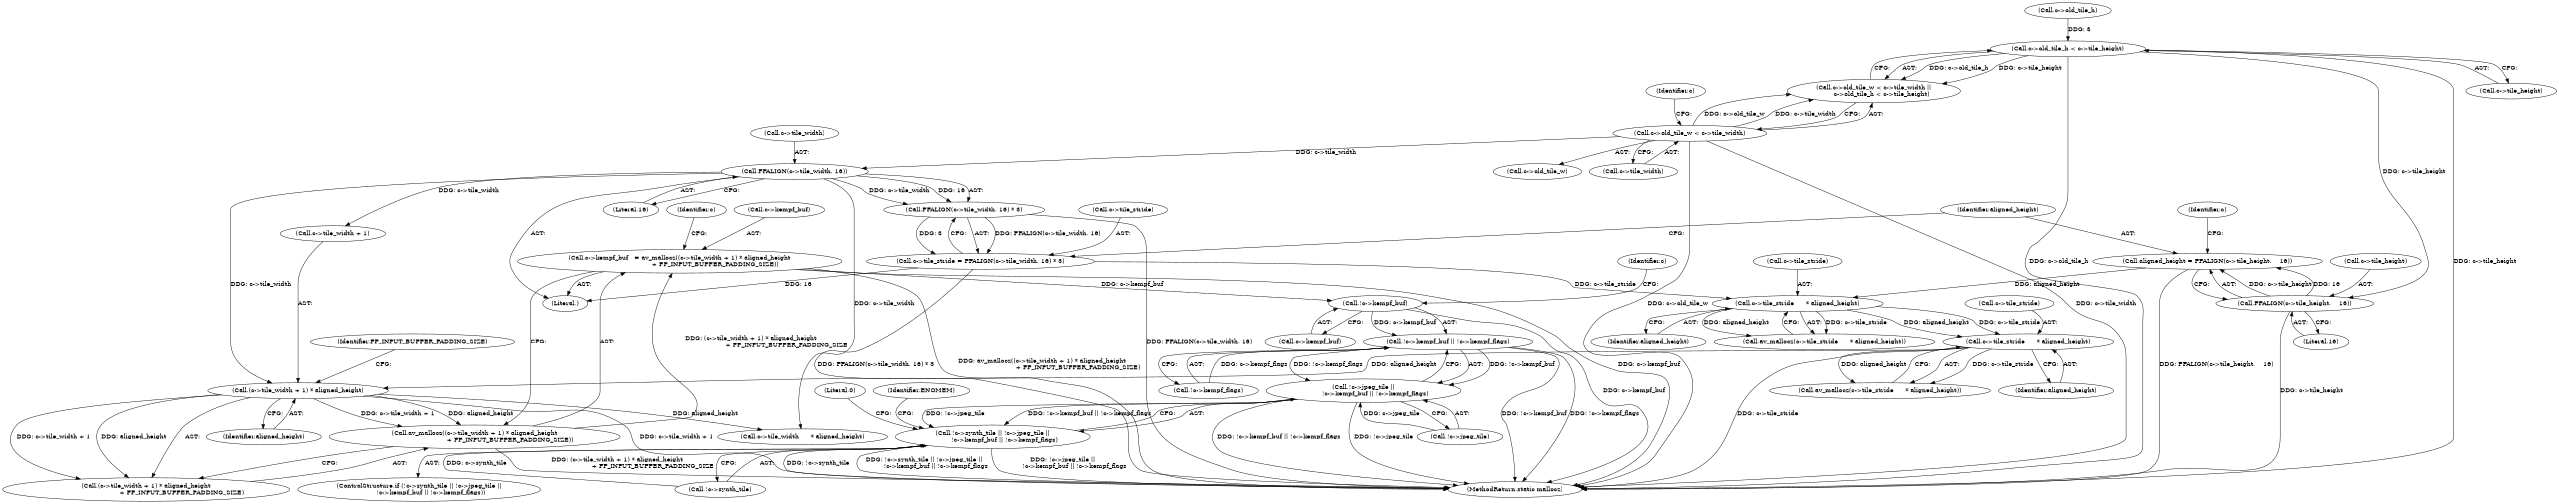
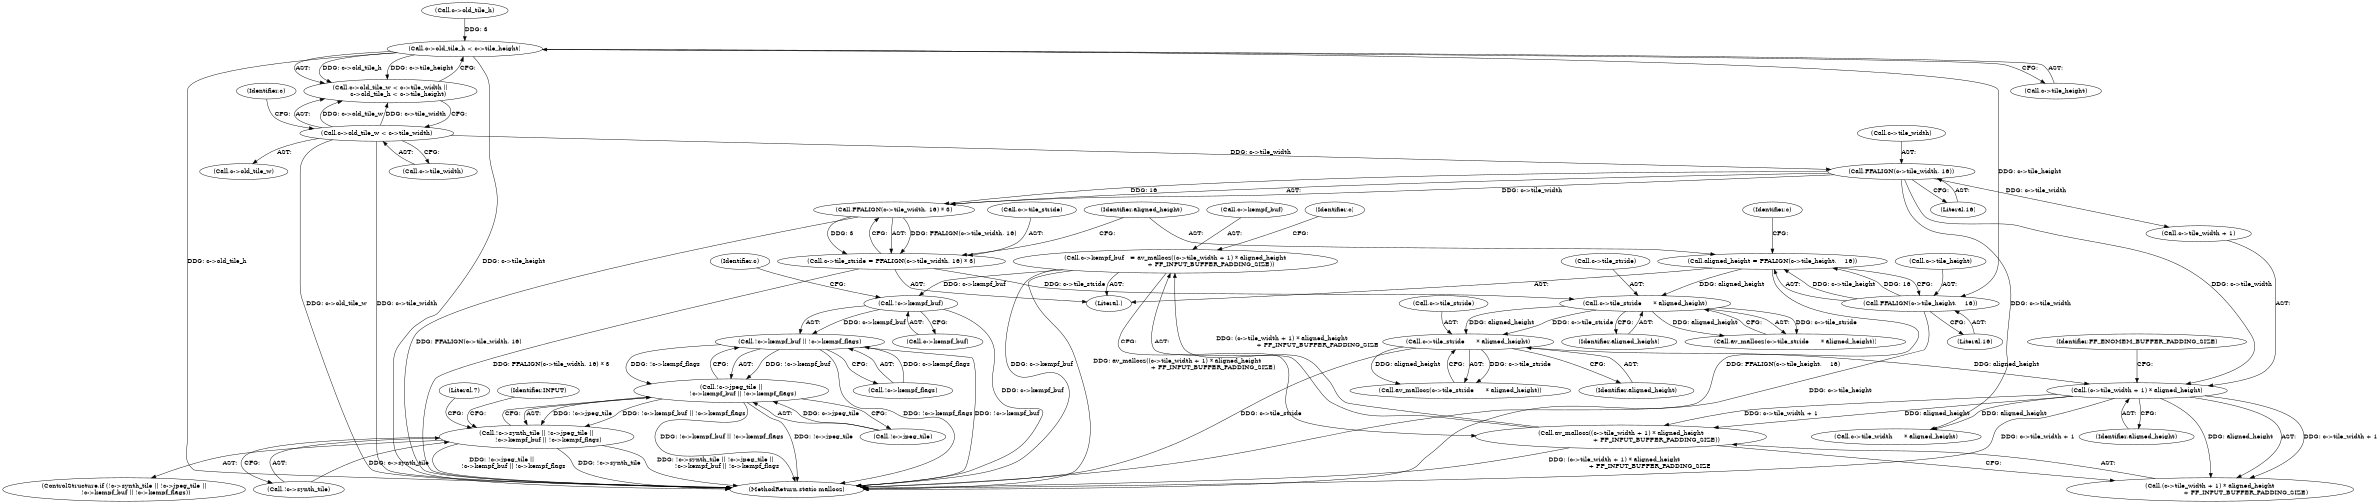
edge "(Call,FFALIGN(c->tile_width, 16))" -> "(Literal,)": now "(Call,aligned_height = FFALIGN(c->tile_height,    16))" -> "(Literal,)"
edge "(Call,c->tile_stride = FFALIGN(c->tile_width, 16) * 3)" -> "(Literal,)": label "DDG: 16" -> "AST: "
node "(Identifier,FF_INPUT_BUFFER_PADDING_SIZE)": label "(Identifier,FF_INPUT_BUFFER_PADDING_SIZE)" -> "(Identifier,FF_ENOMEM_BUFFER_PADDING_SIZE)"
node "(Literal,0)": label "(Literal,0)" -> "(Literal,7)"
node "(Identifier,ENOMEM)": label "(Identifier,ENOMEM)" -> "(Identifier,INPUT)"
